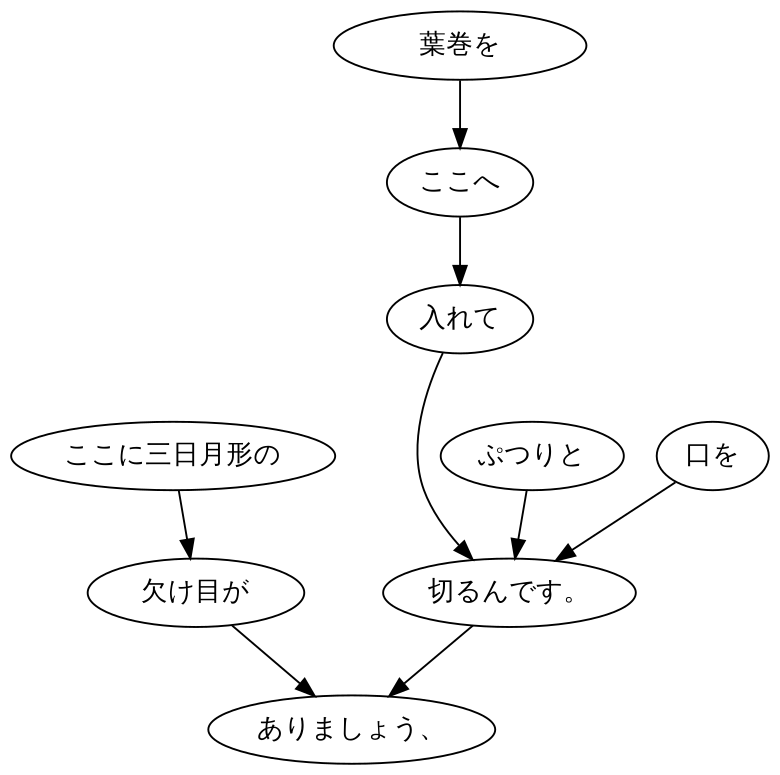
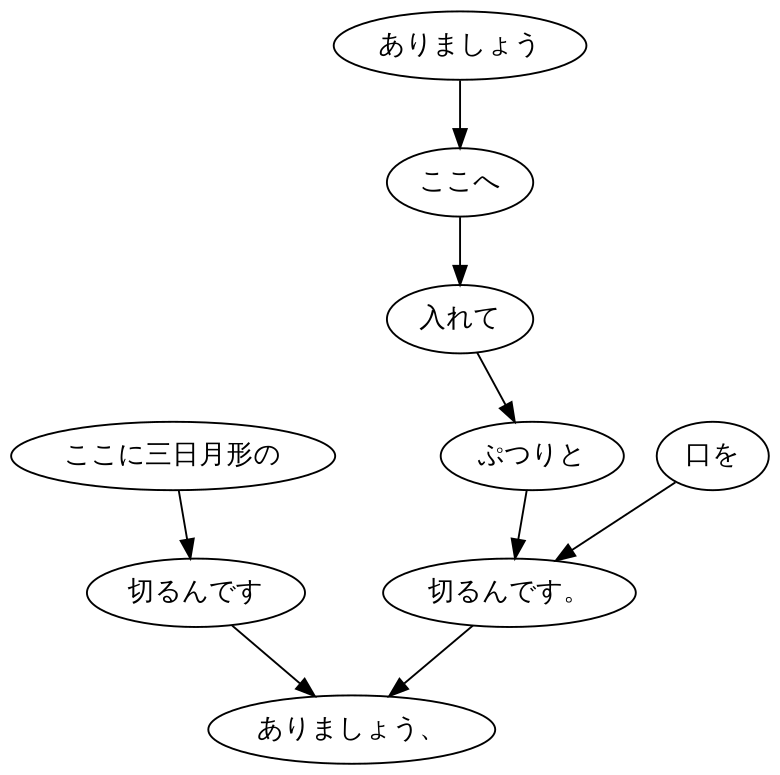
node "葉巻を": label "葉巻を" -> "ありましょう"
edge "入れて" -> "切るんです。": now "入れて" -> "ぷつりと"
node "欠け目が": label "欠け目が" -> "切るんです"
